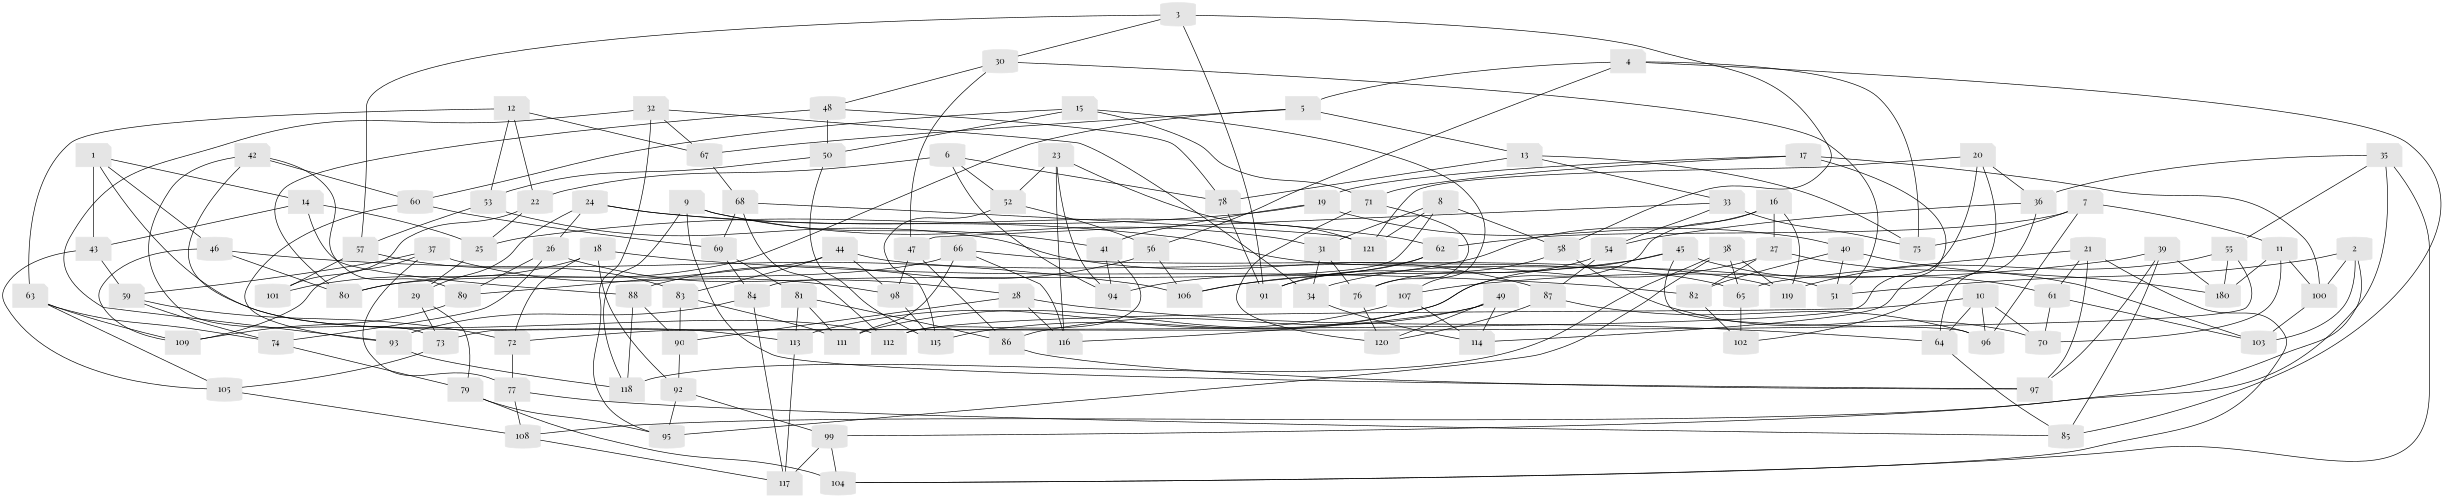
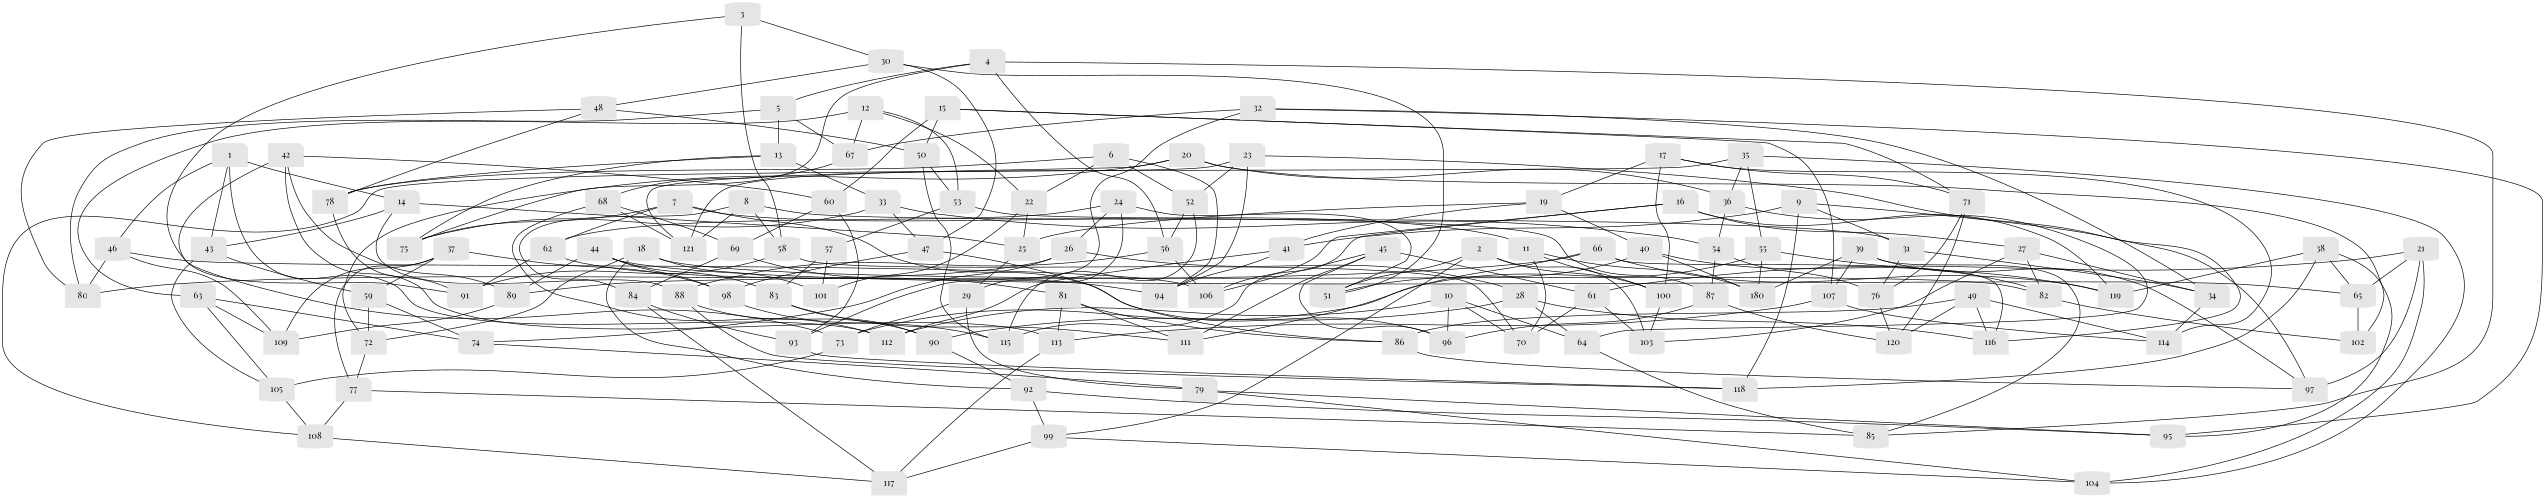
edge "3" -- "57": removed
